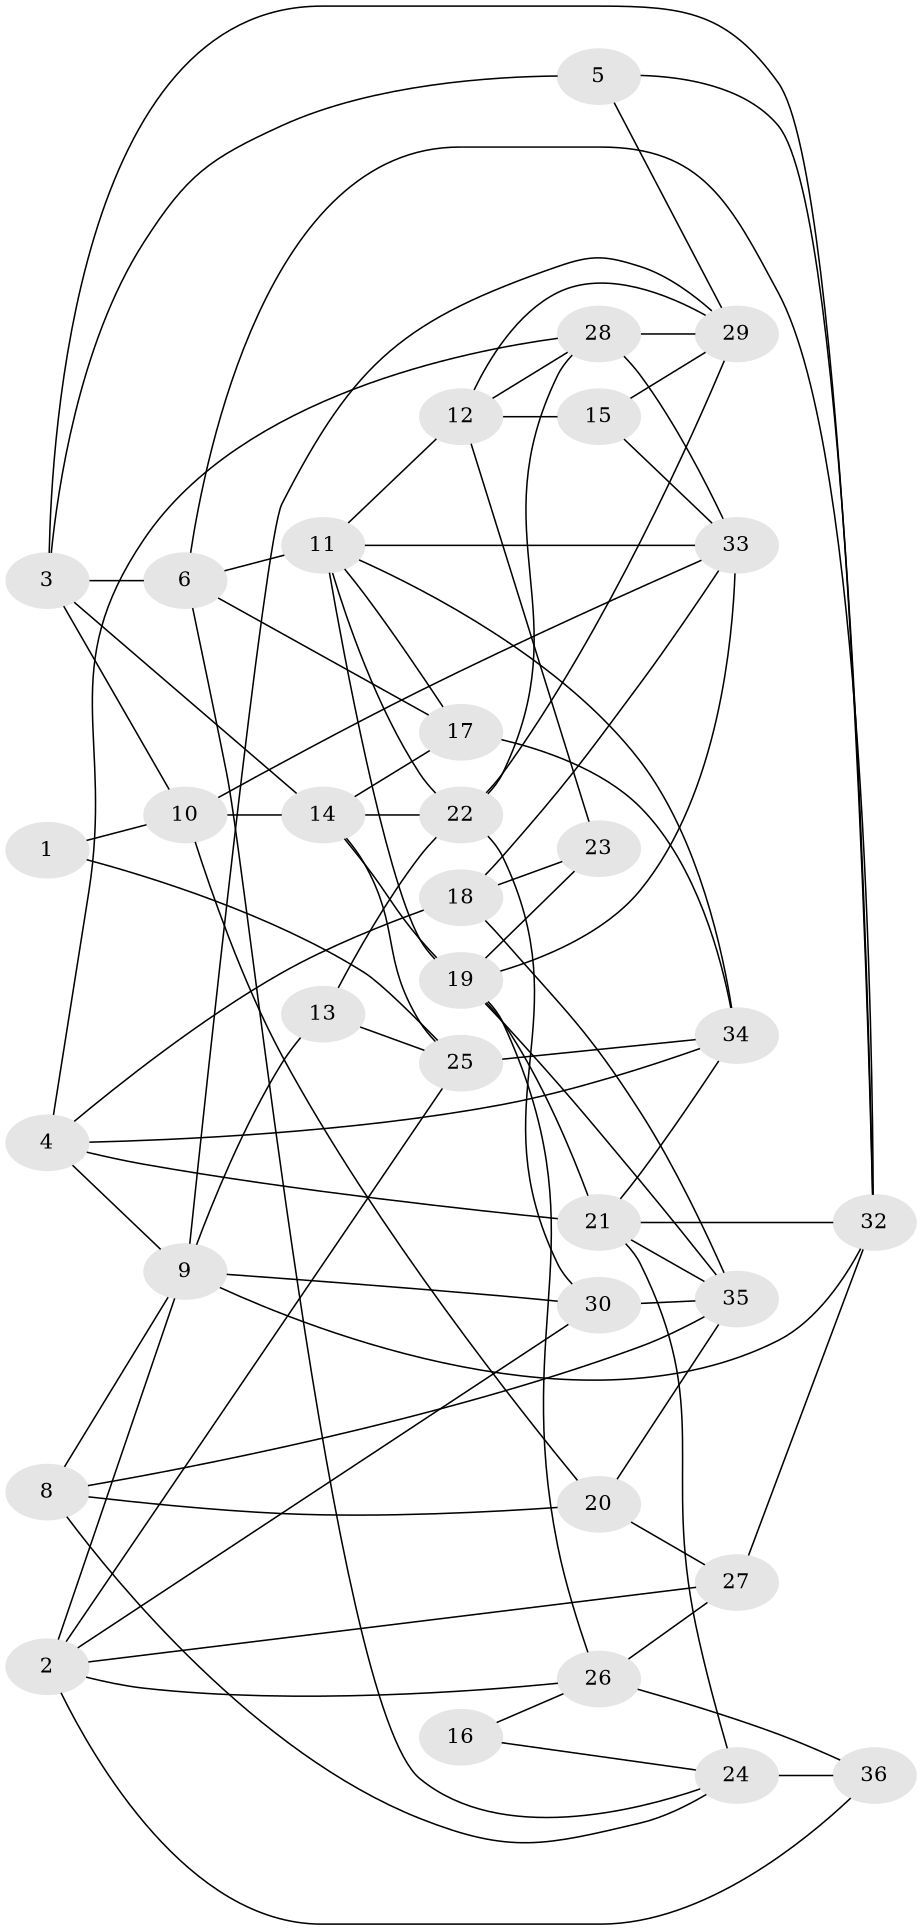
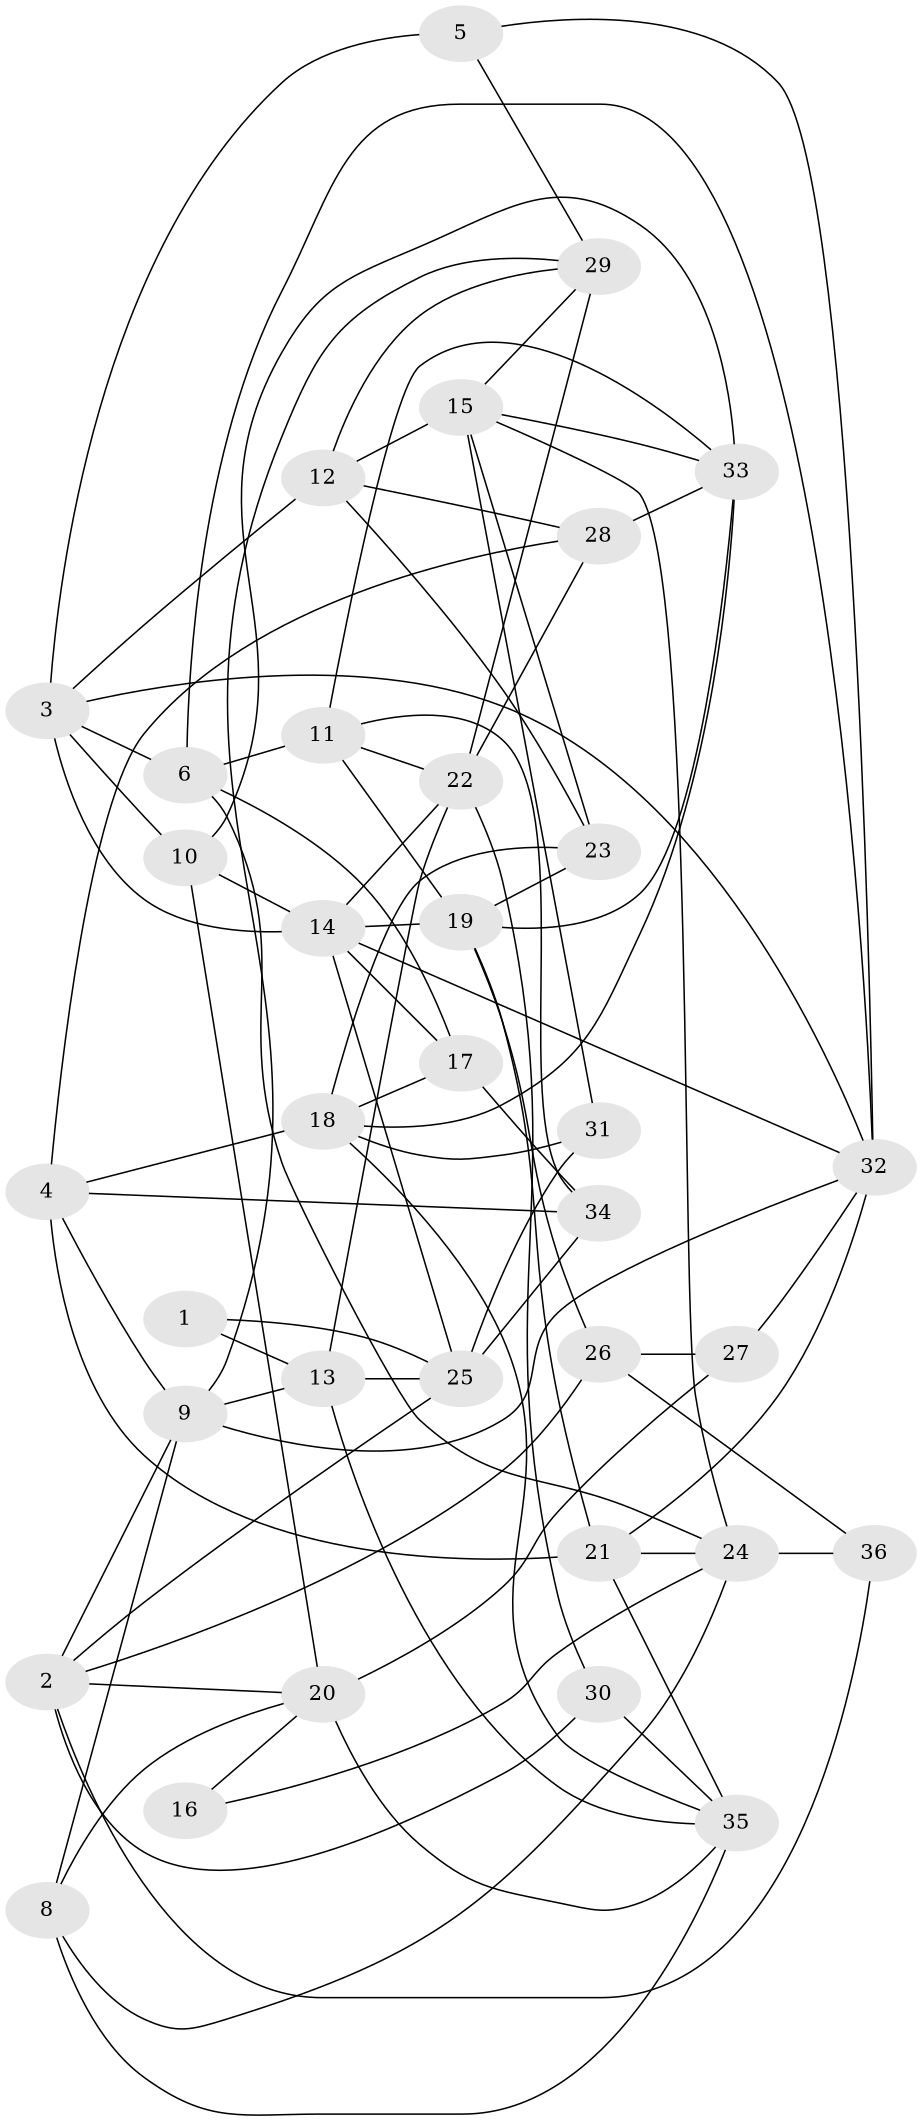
edge "28" -- "29": removed
edge "12" -- "11": now "12" -- "3"
edge "15" -- "23": added
edge "11" -- "17": now "18" -- "17"
edge "10" -- "1": now "13" -- "1"
edge "15" -- "24": added
edge "14" -- "32": added
node "31": added
edge "34" -- "21": removed
edge "19" -- "35": now "13" -- "35"
edge "9" -- "30": removed
edge "27" -- "2": now "20" -- "2"
edge "26" -- "16": now "20" -- "16"
